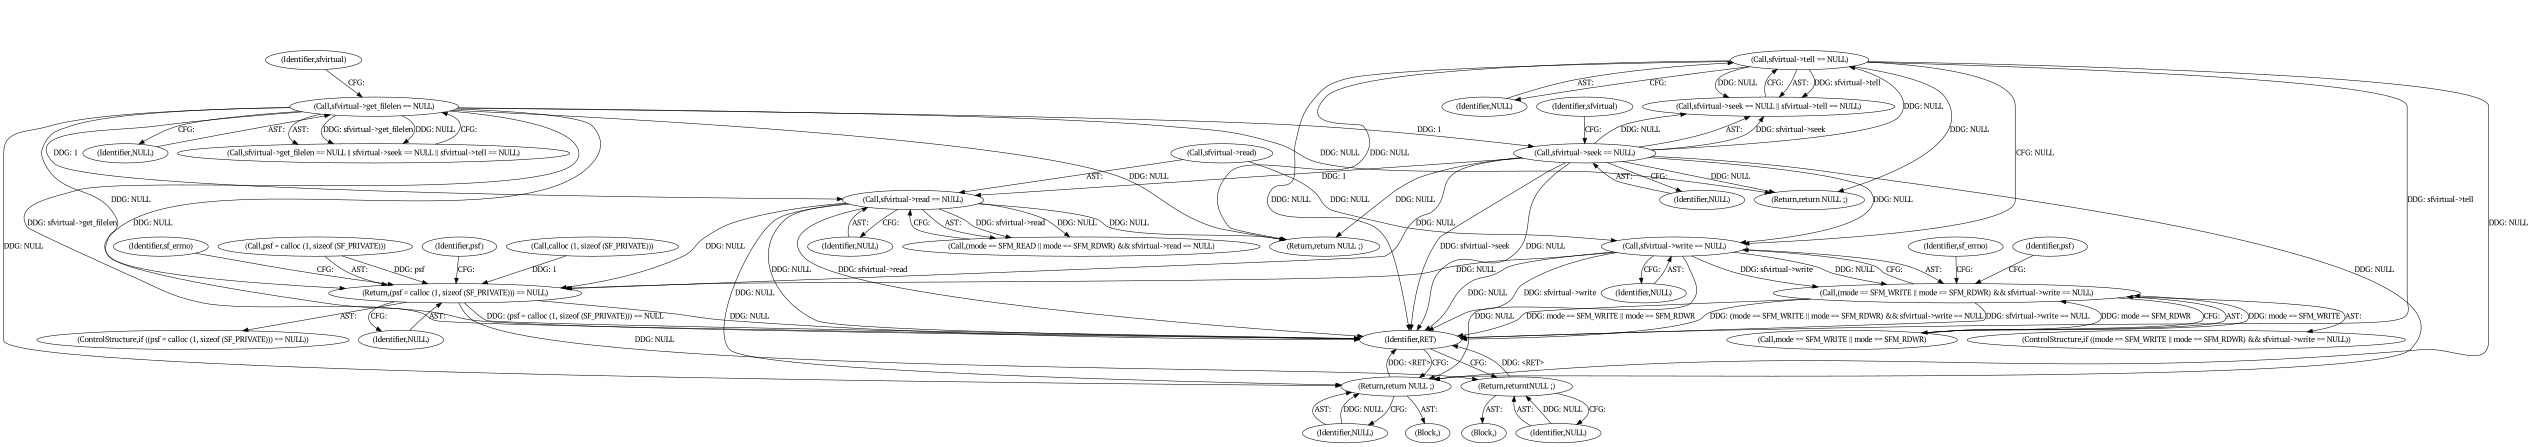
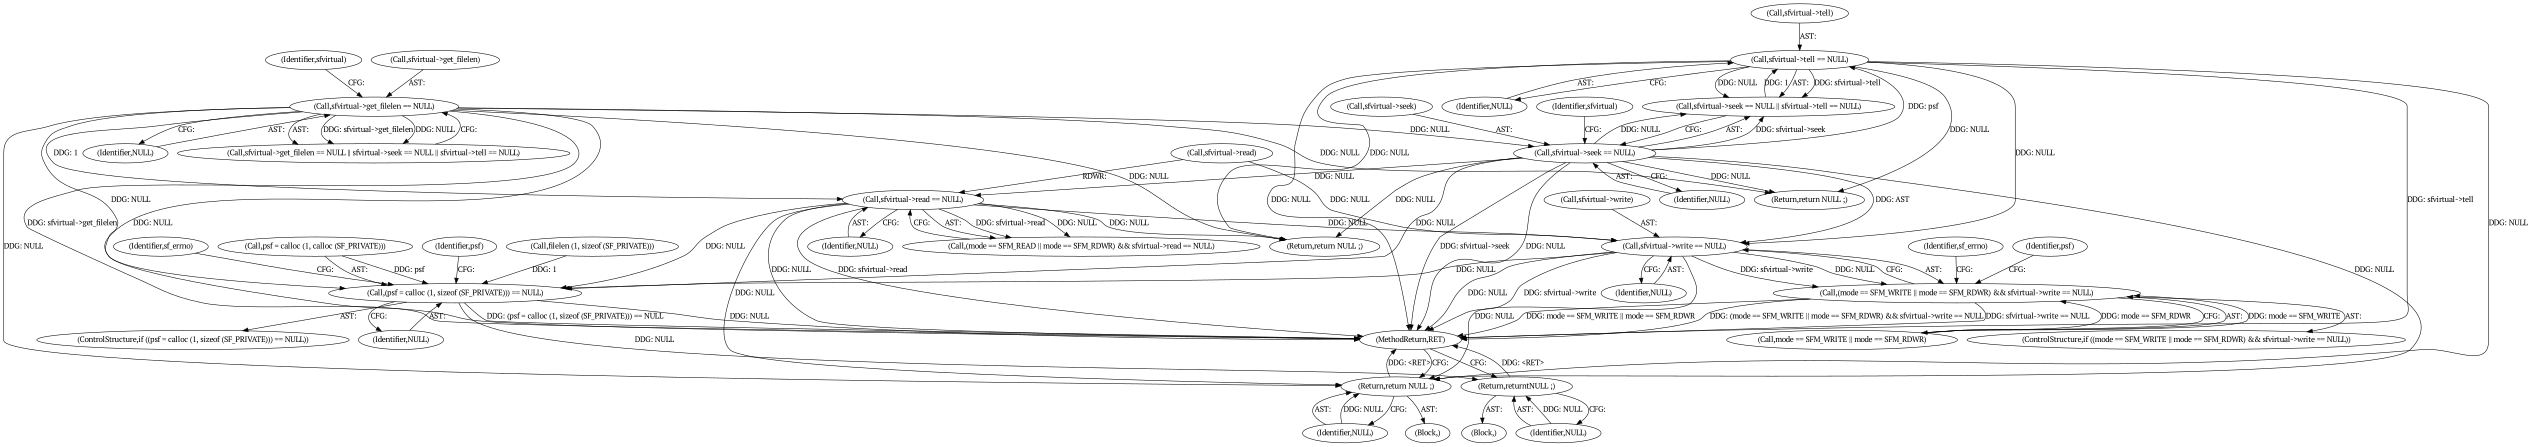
node "(Call,sfvirtual->tell)": added
node "(Call,sfvirtual->get_filelen)": added
edge "(Call,sfvirtual->seek == NULL || sfvirtual->tell == NULL)" -> "(Call,sfvirtual->tell == NULL)": label "CFG: " -> "DDG: 1"
node "(Call,sfvirtual->seek)": added
edge "(Call,sfvirtual->seek == NULL)" -> "(Call,sfvirtual->tell == NULL)": label "DDG: NULL" -> "DDG: psf"
edge "(Call,sfvirtual->seek == NULL || sfvirtual->tell == NULL)" -> "(Call,sfvirtual->seek == NULL)": added, label "CFG:"
edge "(Call,sfvirtual->get_filelen == NULL)" -> "(Call,sfvirtual->seek == NULL)": label "DDG: 1" -> "DDG: NULL"
edge "(Call,sfvirtual->tell == NULL)" -> "(Call,sfvirtual->write == NULL)": label "CFG: NULL" -> "DDG: NULL"
edge "(Call,sfvirtual->read)" -> "(Call,sfvirtual->read == NULL)": label "AST: " -> "RDWR: "
edge "(Call,sfvirtual->seek == NULL)" -> "(Call,sfvirtual->read == NULL)": label "DDG: 1" -> "DDG: NULL"
node "(Call,sfvirtual->write)": added
edge "(Call,sfvirtual->seek == NULL)" -> "(Call,sfvirtual->write == NULL)": label "DDG: NULL" -> "DDG: AST"
edge "(Call,sfvirtual->read == NULL)" -> "(Call,sfvirtual->write == NULL)": added, label "DDG: NULL"
node "(Call,psf = calloc (1, sizeof (SF_PRIVATE)))": label "(Call,psf = calloc (1, sizeof (SF_PRIVATE)))" -> "(Call,psf = calloc (1, calloc (SF_PRIVATE)))"
node "(Call,calloc (1, sizeof (SF_PRIVATE)))": label "(Call,calloc (1, sizeof (SF_PRIVATE)))" -> "(Call,filelen (1, sizeof (SF_PRIVATE)))"
node "(Return,(psf = calloc (1, sizeof (SF_PRIVATE))) == NULL)": label "(Return,(psf = calloc (1, sizeof (SF_PRIVATE))) == NULL)" -> "(Call,(psf = calloc (1, sizeof (SF_PRIVATE))) == NULL)"
node "(Identifier,RET)": label "(Identifier,RET)" -> "(MethodReturn,RET)"
